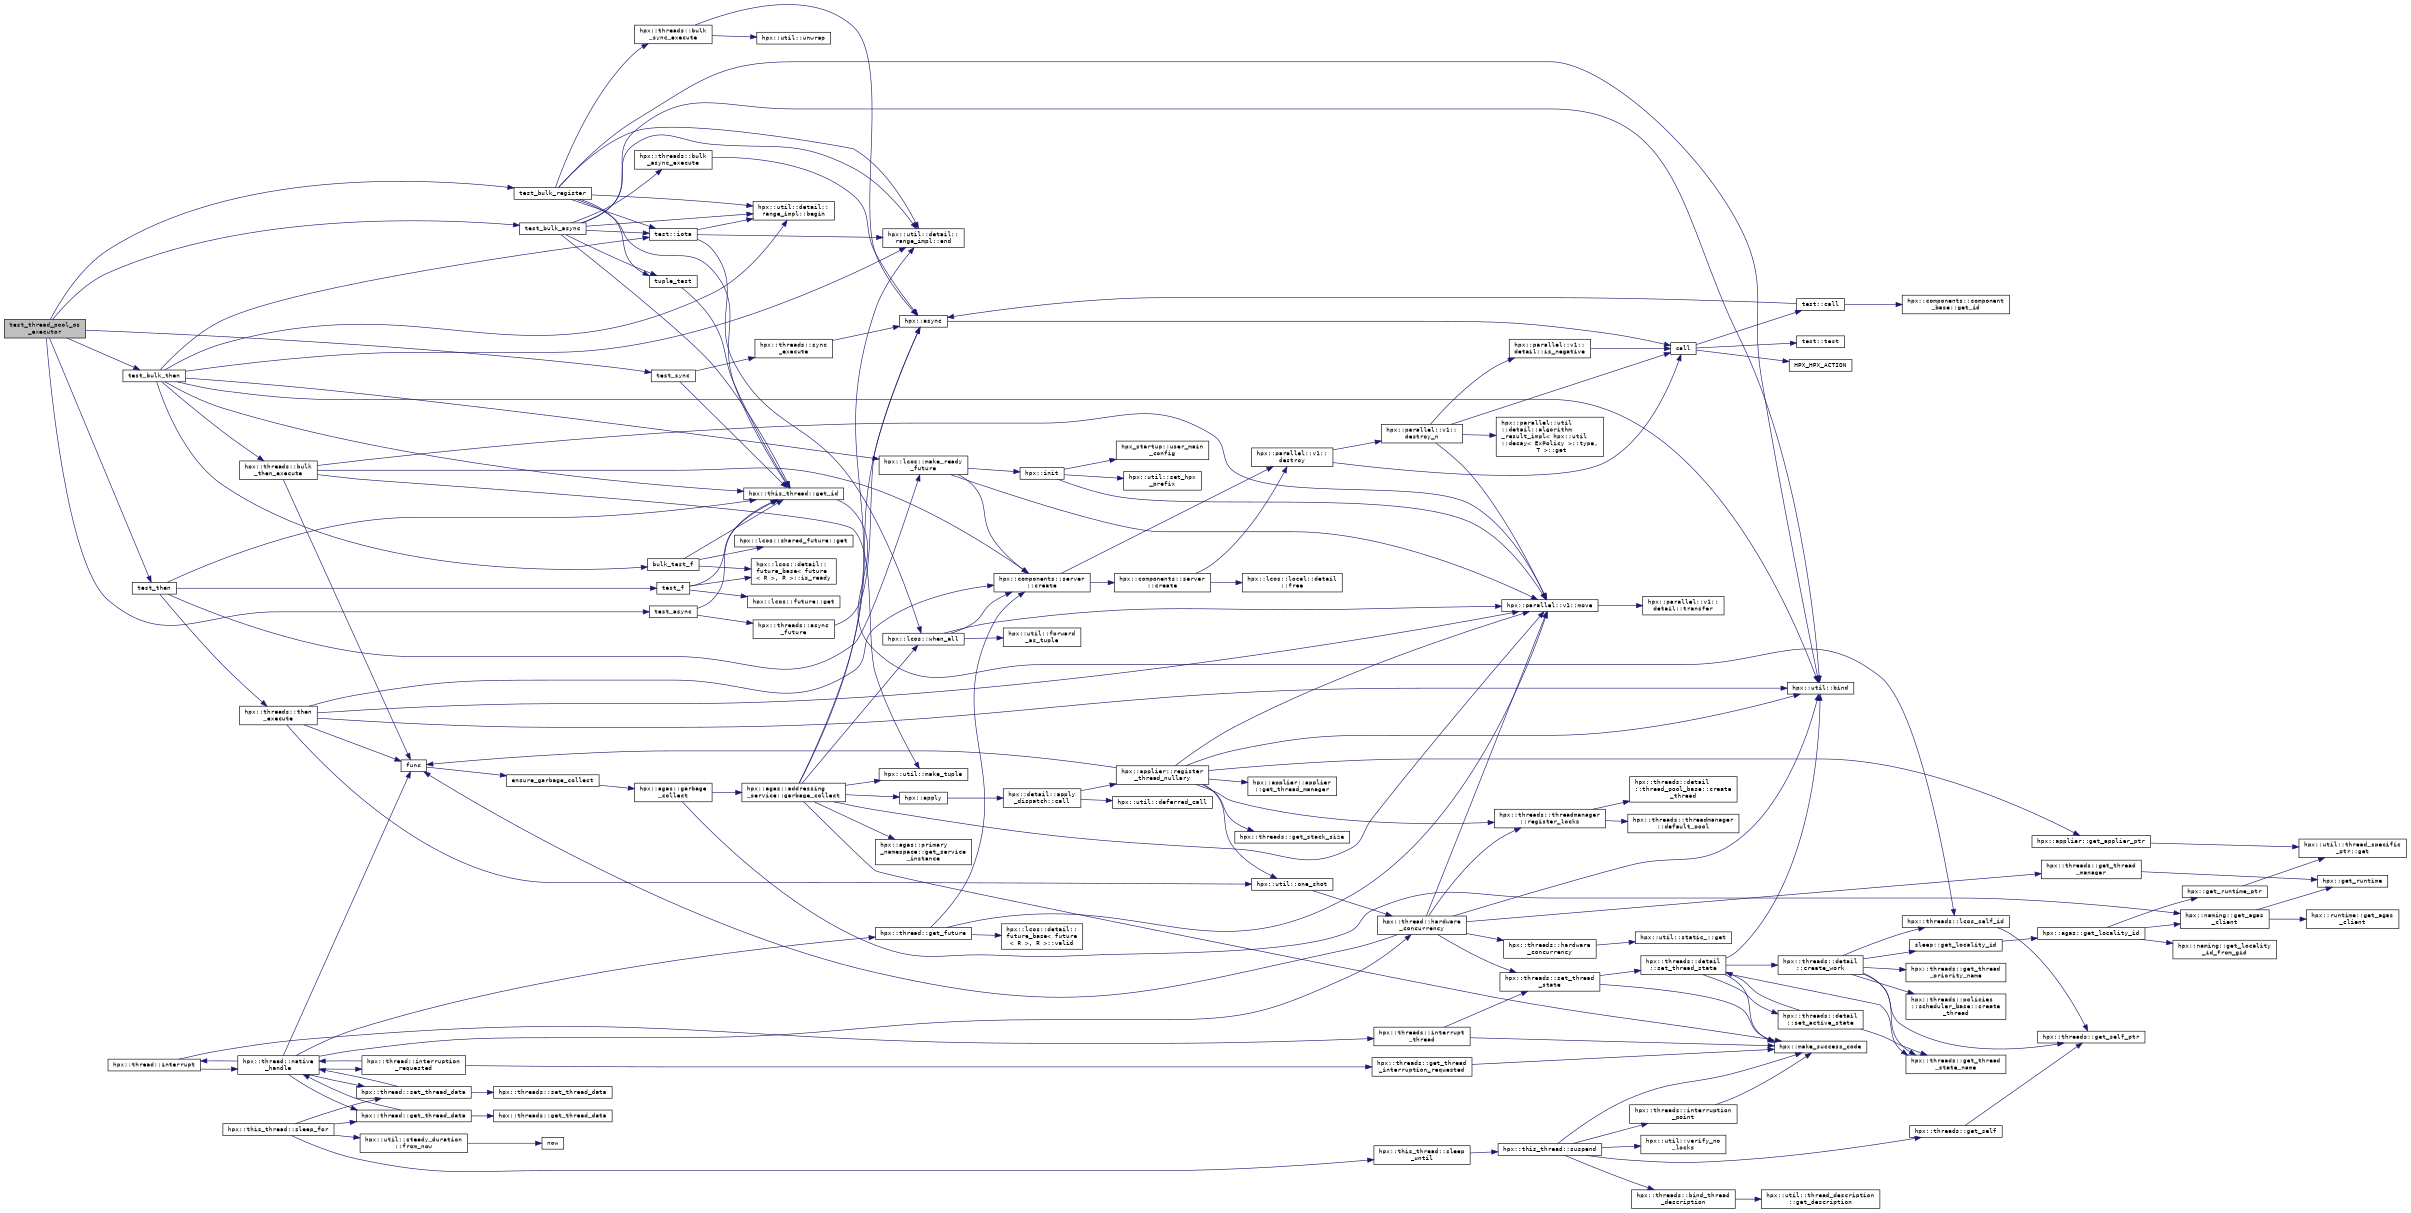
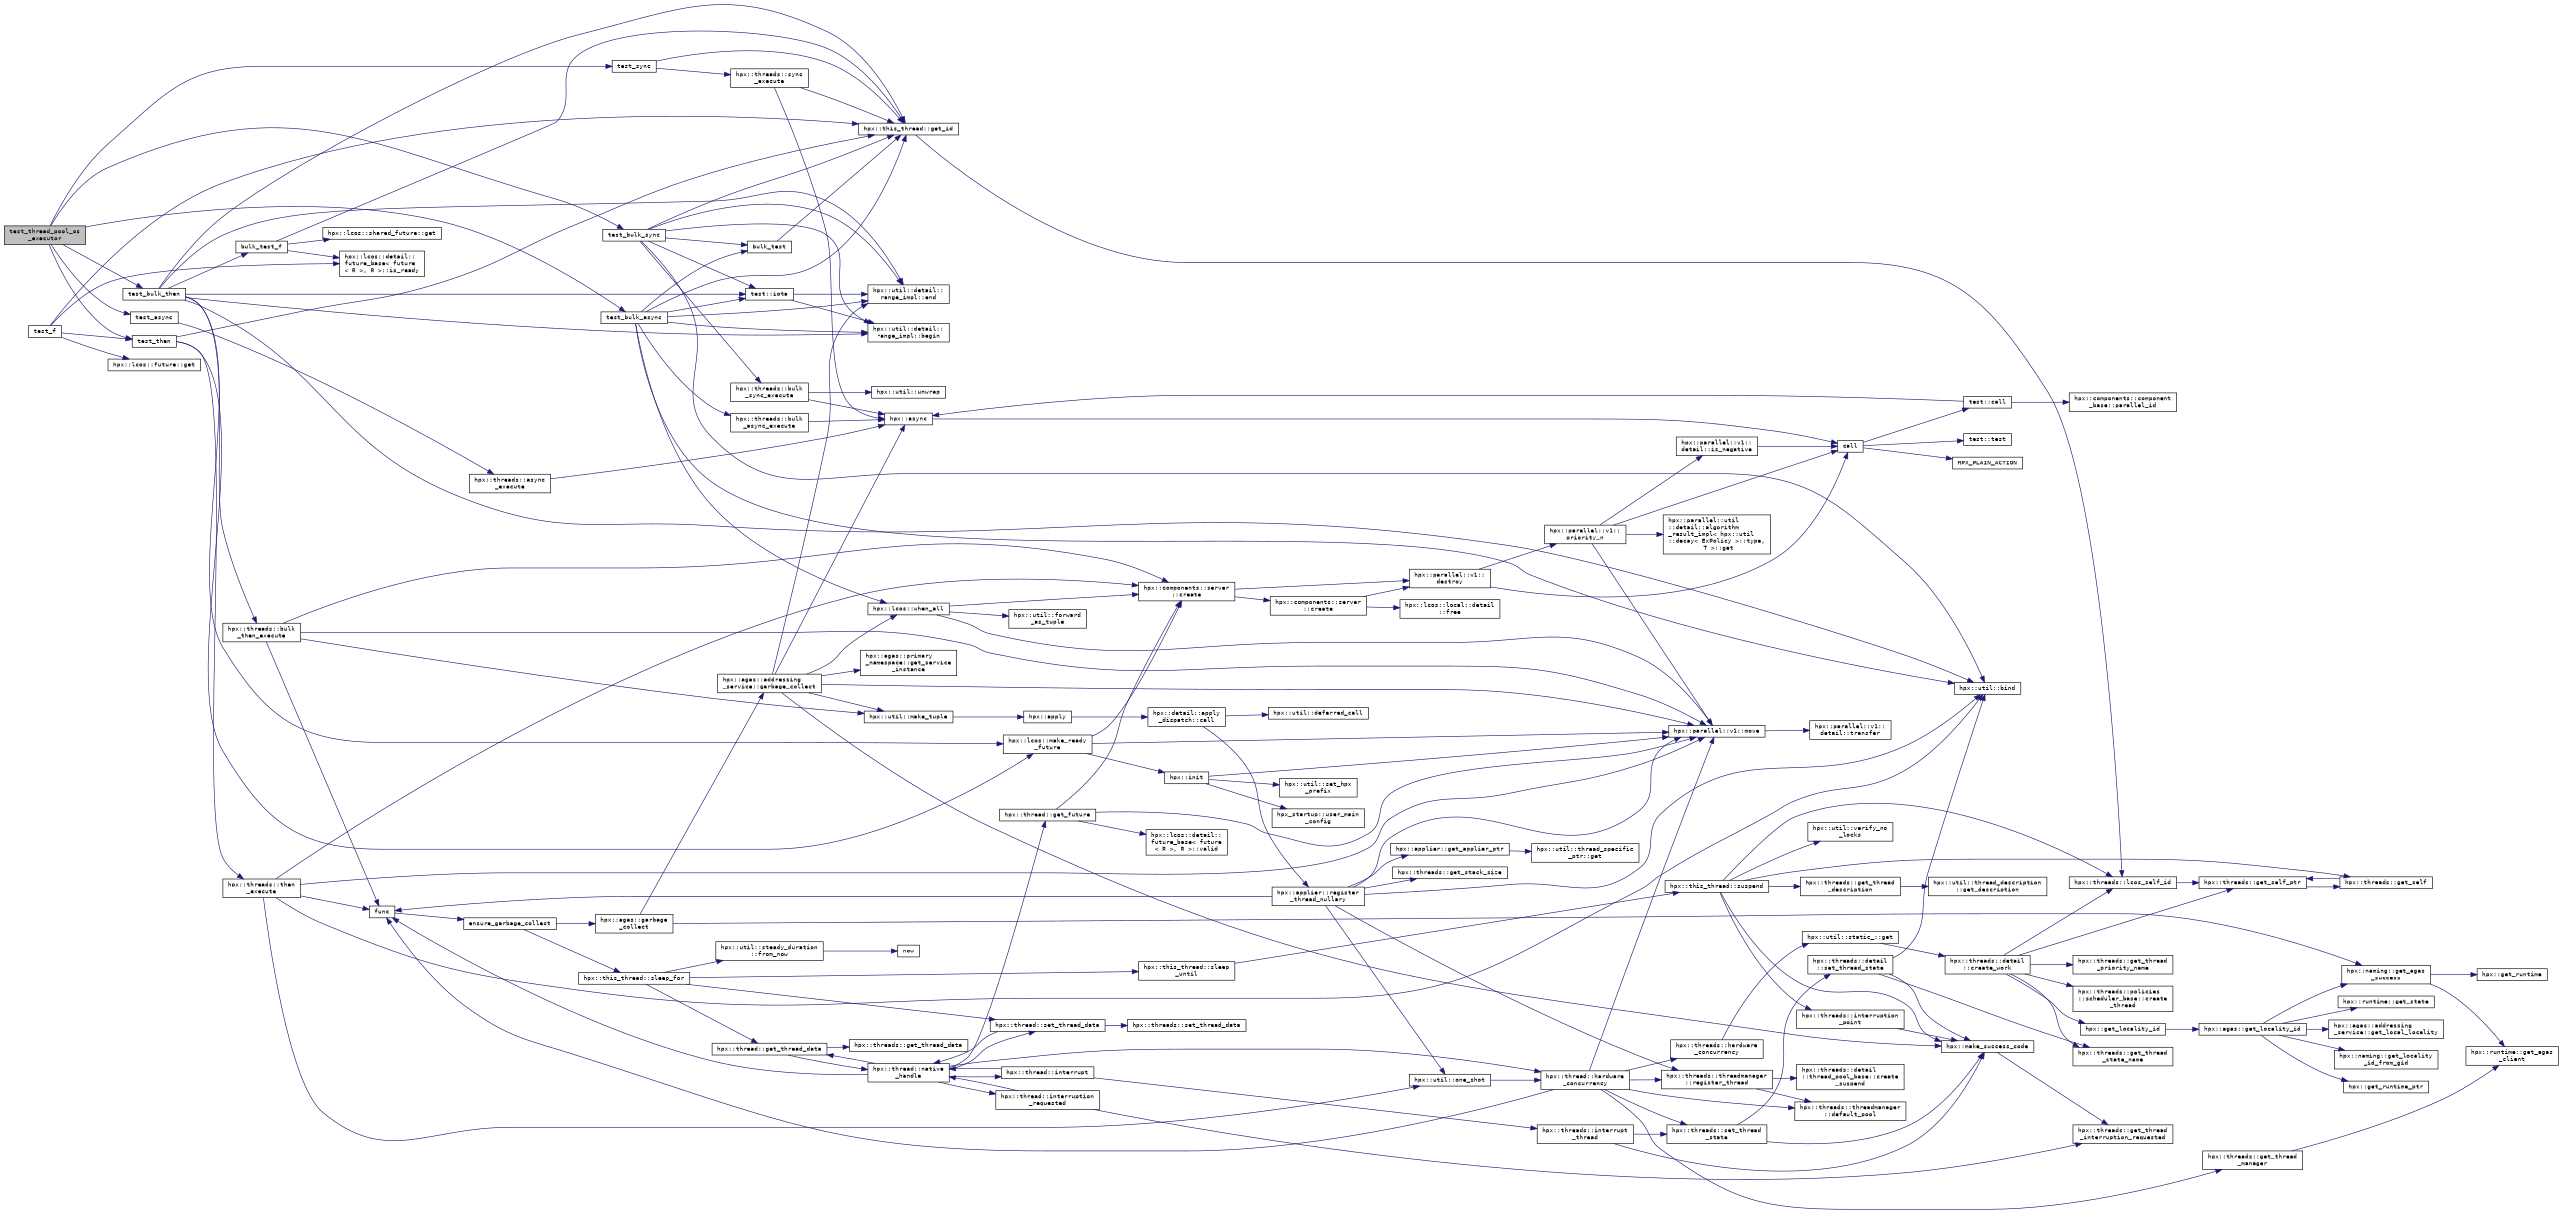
node "test_bulk_register": label "test_bulk_register" -> "test_bulk_sync"
node "tuple_test": label "tuple_test" -> "bulk_test"
node "hpx::components::component _base::get_id": label "hpx::components::component _base::get_id" -> "hpx::components::component _base::parallel_id"
node "HPX_HPX_ACTION": label "HPX_HPX_ACTION" -> "HPX_PLAIN_ACTION"
edge "test::iota" -> "hpx::lcos::when_all": now "test_bulk_async" -> "hpx::lcos::when_all"
node "hpx::parallel::v1:: destroy_n": label "hpx::parallel::v1:: destroy_n" -> "hpx::parallel::v1:: priority_n"
edge "test_async" -> "hpx::this_thread::get_id": now "hpx::threads::sync _execute" -> "hpx::this_thread::get_id"
edge "test_then" -> "test_f": reversed
node "hpx::threads::async _future": label "hpx::threads::async _future" -> "hpx::threads::async _execute"
node "hpx::applier::applier ::get_thread_manager": removed
node "hpx::threads::detail ::thread_pool_base::create _thread": label "hpx::threads::detail ::thread_pool_base::create _thread" -> "hpx::threads::detail ::thread_pool_base::create _suspend"
edge "hpx::agas::addressing _service::garbage_collect" -> "hpx::apply": now "hpx::util::make_tuple" -> "hpx::apply"
edge "hpx::this_thread::suspend" -> "hpx::threads::lcos_self_id": added
node "hpx::threads::threadmanager ::register_locks": label "hpx::threads::threadmanager ::register_locks" -> "hpx::threads::threadmanager ::register_thread"
edge "hpx::thread::hardware _concurrency" -> "hpx::util::bind": now "hpx::thread::hardware _concurrency" -> "hpx::threads::threadmanager ::default_pool"
edge "hpx::get_runtime_ptr" -> "hpx::util::thread_specific _ptr::get": removed
edge "hpx::threads::get_thread _manager" -> "hpx::get_runtime": now "hpx::threads::get_thread _manager" -> "hpx::runtime::get_agas _client"
edge "hpx::threads::get_self_ptr" -> "hpx::threads::get_self": added
node "hpx::naming::get_agas _client": label "hpx::naming::get_agas _client" -> "hpx::naming::get_agas _success"
node "sleep::get_locality_id": label "sleep::get_locality_id" -> "hpx::get_locality_id"
edge "ensure_garbage_collect" -> "hpx::this_thread::sleep_for": added
edge "hpx::threads::detail ::set_thread_state" -> "hpx::threads::detail ::create_work": now "hpx::util::static_::get" -> "hpx::threads::detail ::create_work"
node "hpx::runtime::get_state": added
node "hpx::threads::detail ::set_active_state": removed
node "hpx::agas::addressing _service::get_local_locality": added
edge "hpx::threads::get_thread _interruption_requested" -> "hpx::make_success_code": reversed
node "hpx::threads::bind_thread _description": label "hpx::threads::bind_thread _description" -> "hpx::threads::get_thread _description"
